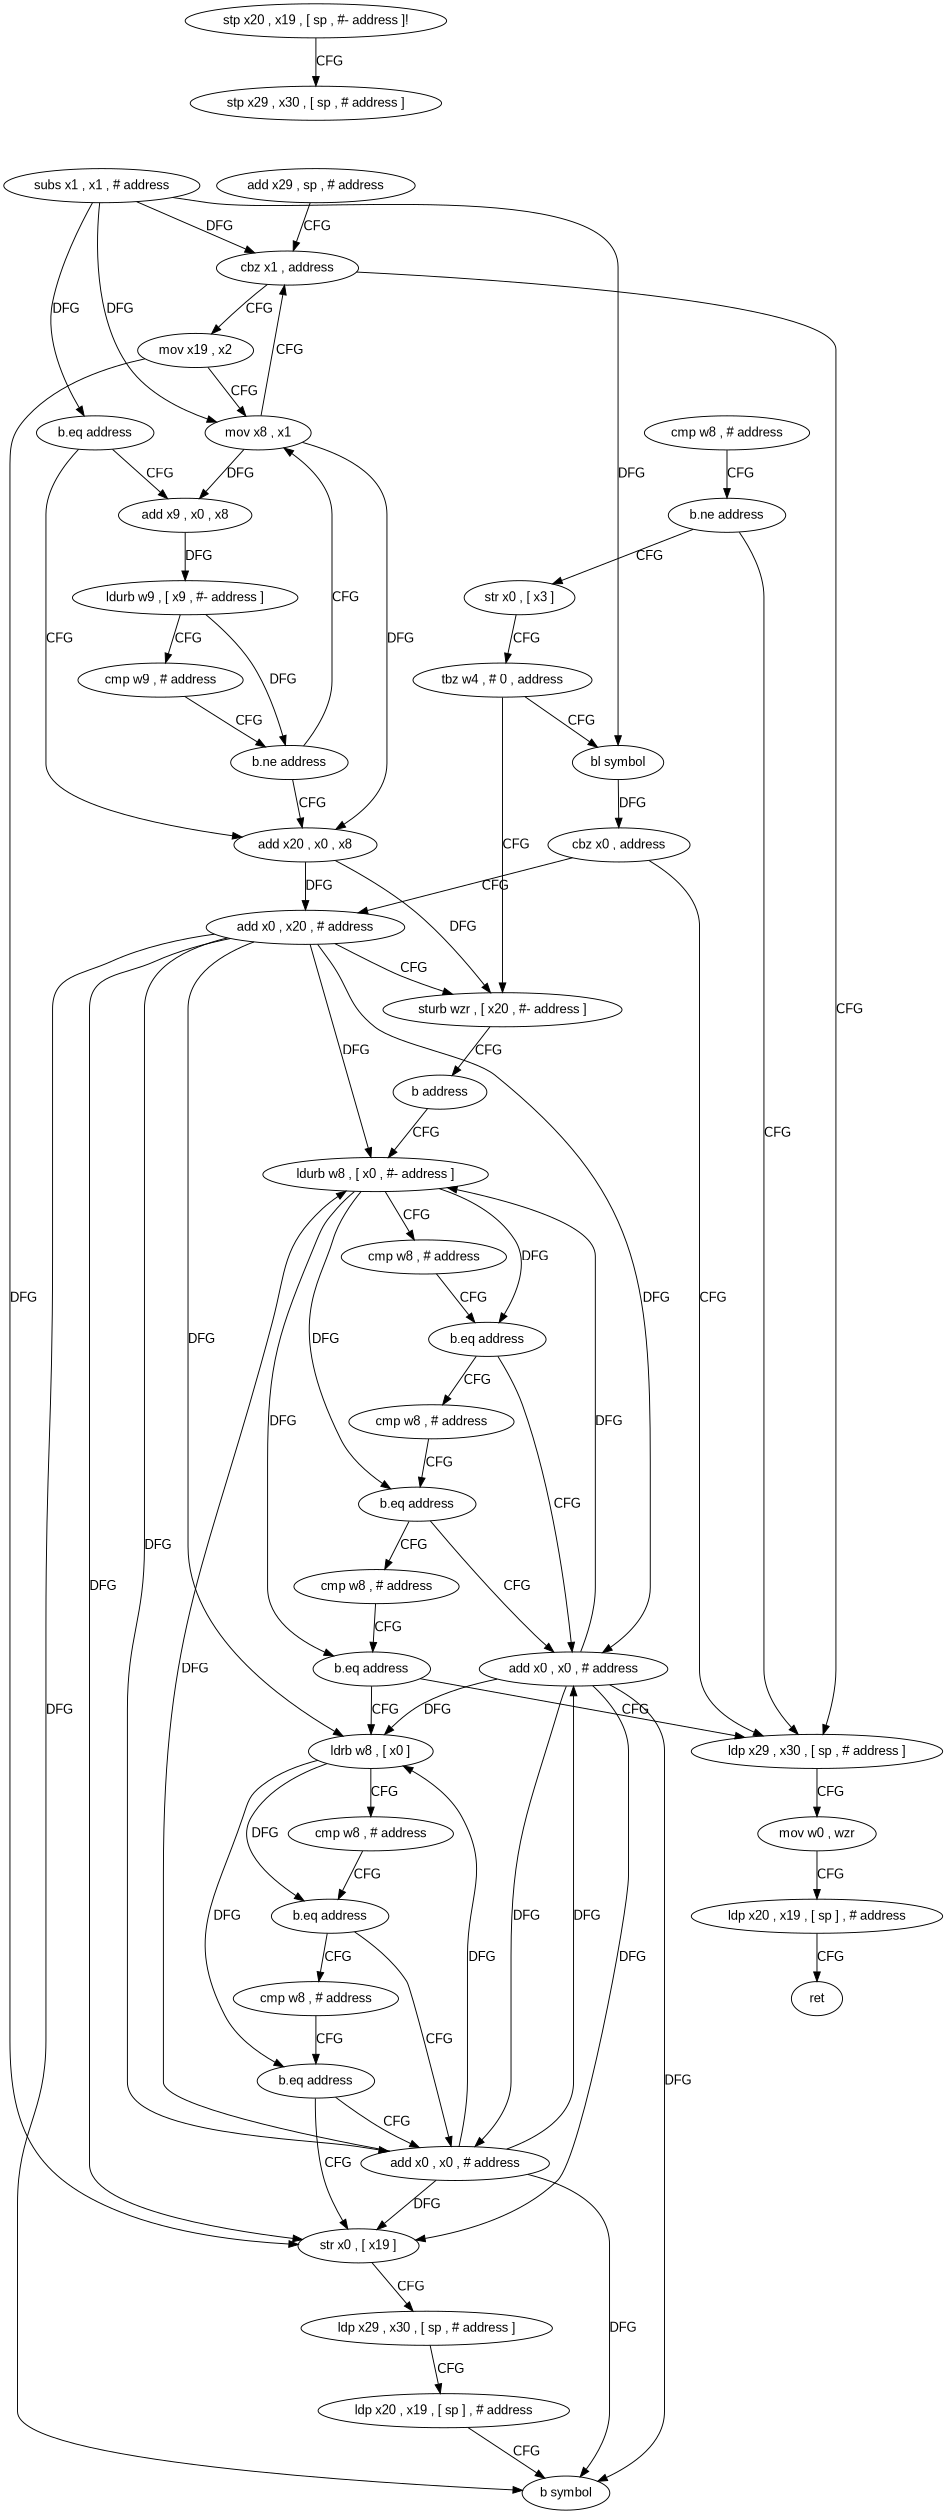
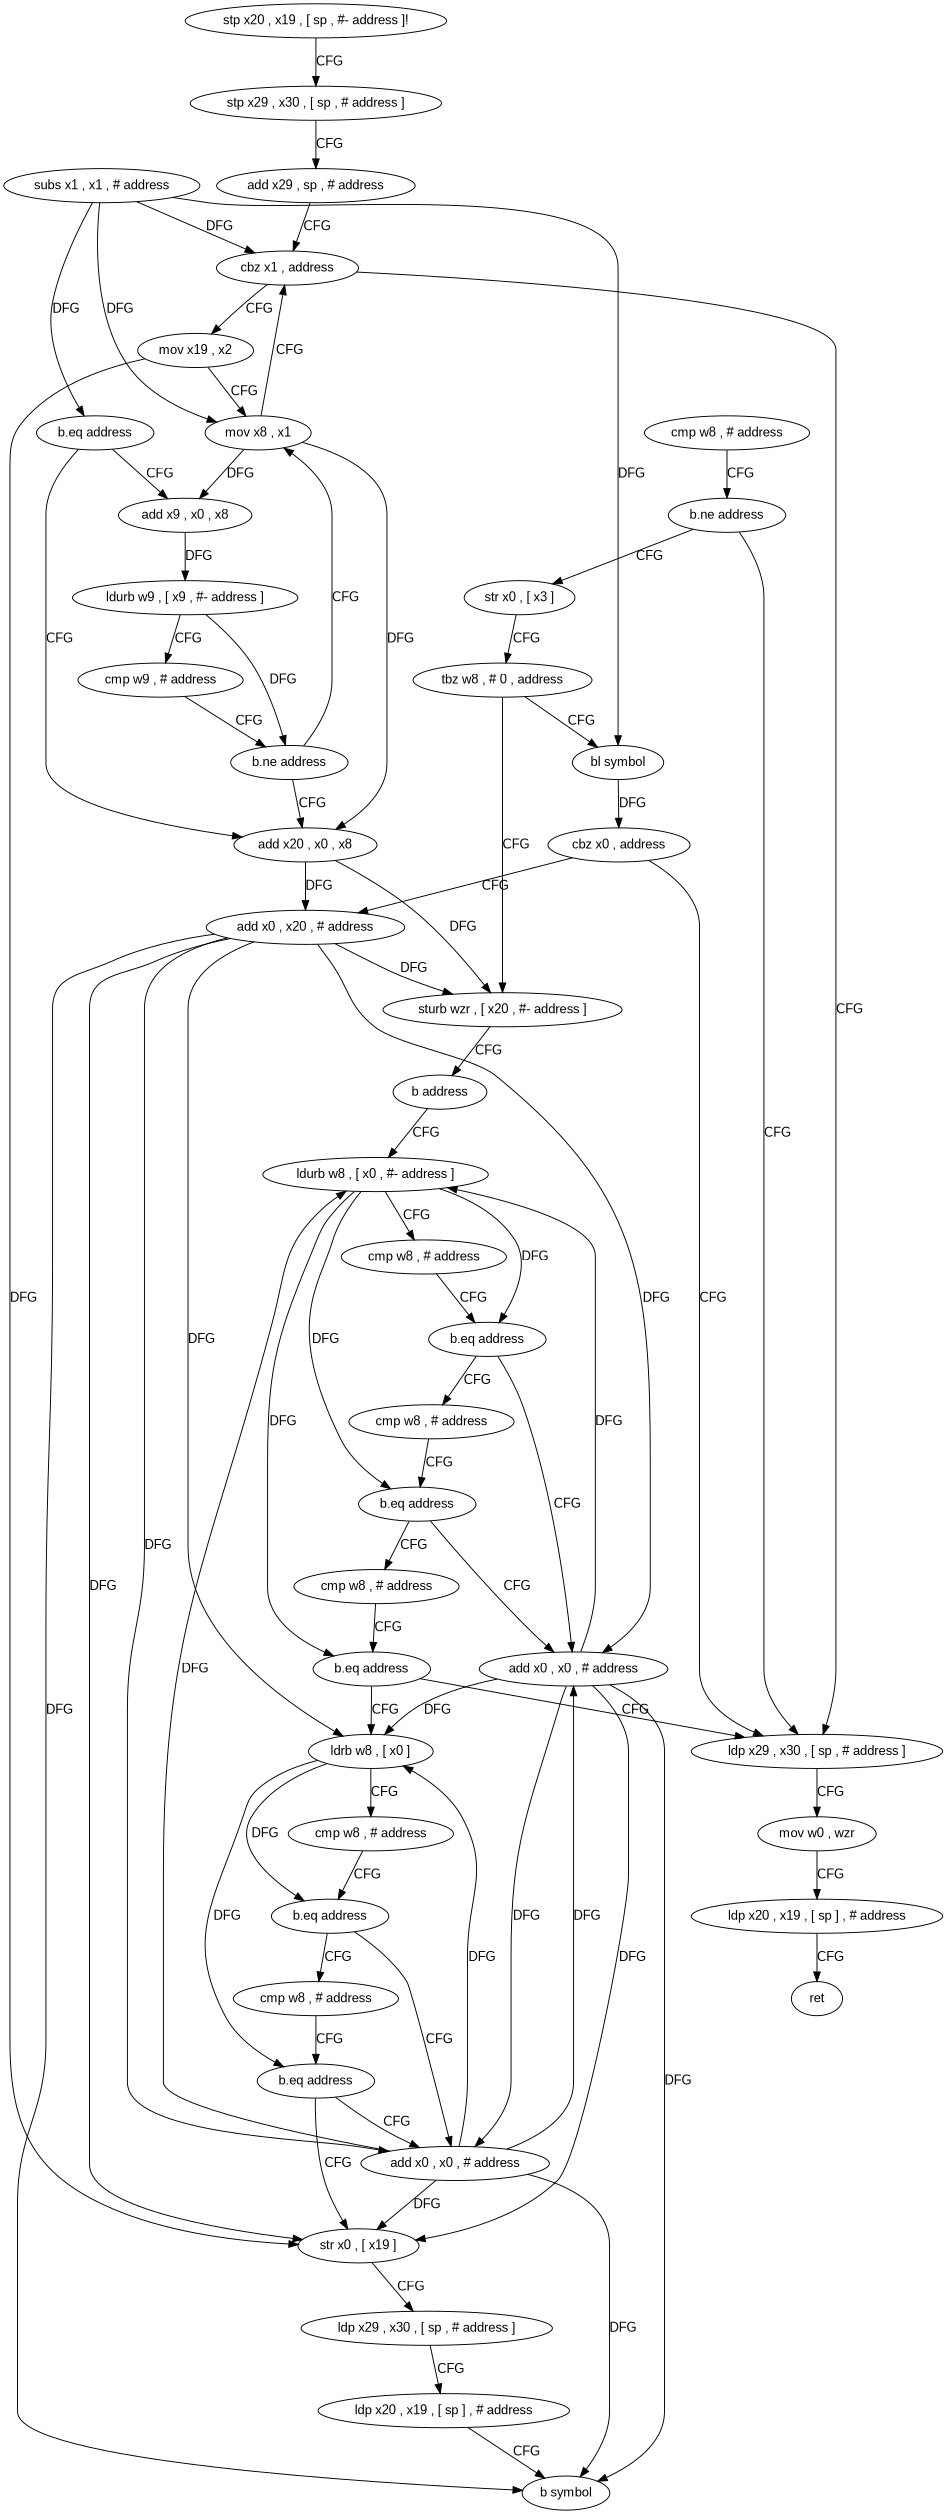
edge "stp x29 , x30 , [ sp , # address ]" -> "add x29 , sp , # address": added, label "CFG"
node "tbz w4 , # 0 , address": label "tbz w4 , # 0 , address" -> "tbz w8 , # 0 , address"
edge "add x0 , x20 , # address" -> "sturb wzr , [ x20 , #- address ]": label "CFG" -> "DFG"
edge "add x0 , x20 , # address" -> "ldurb w8 , [ x0 , #- address ]": removed, label "DFG"
